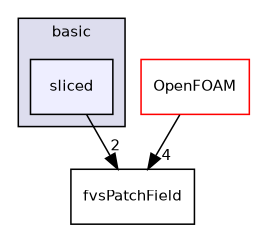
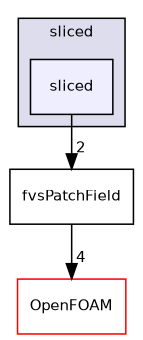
cluster "basic": label "basic" -> "sliced"
edge "OpenFOAM" -> "fvsPatchField": reversed
